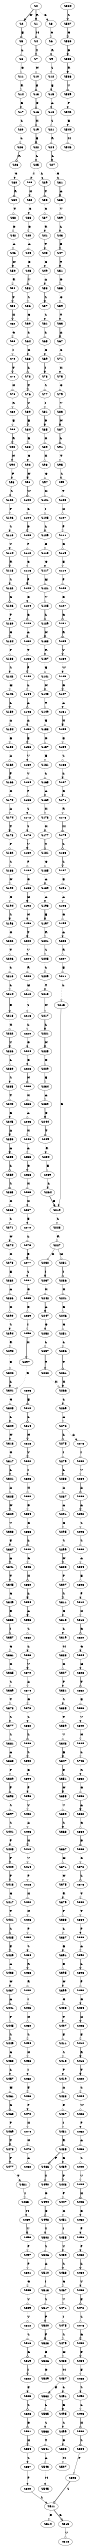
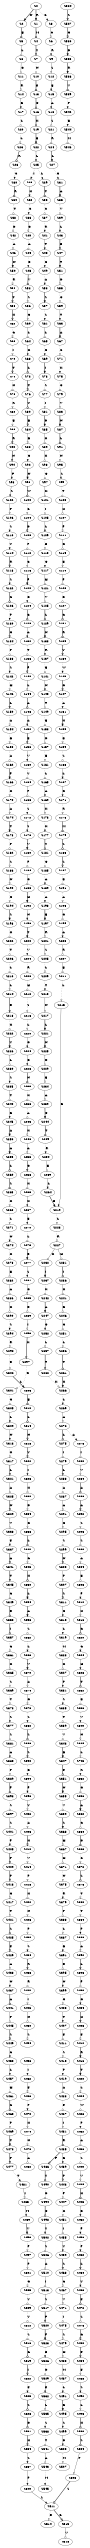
edge "S91" -> "S95": label "T" -> "N"
edge "S302" -> "S301": now "S302" -> "S306"
edge "S363" -> "S367": added, label "H"
edge "S454" -> "S458": removed, label "N"
edge "S487" -> "S532": now "S529" -> "S532"
